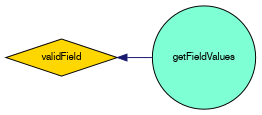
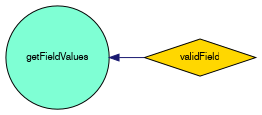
edge "getFieldValues" -> "validField": reversed
